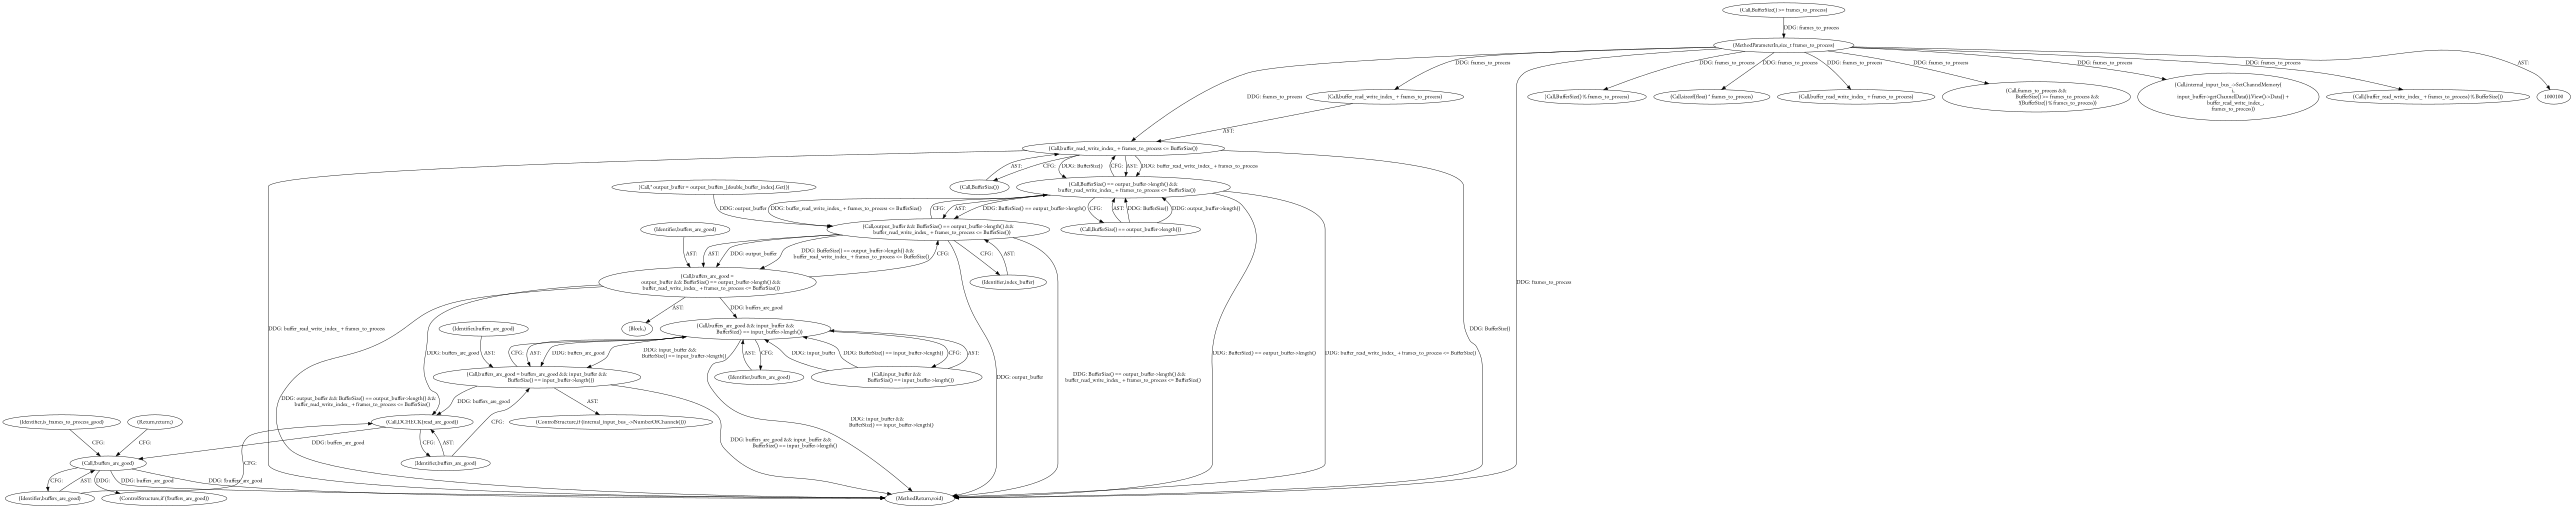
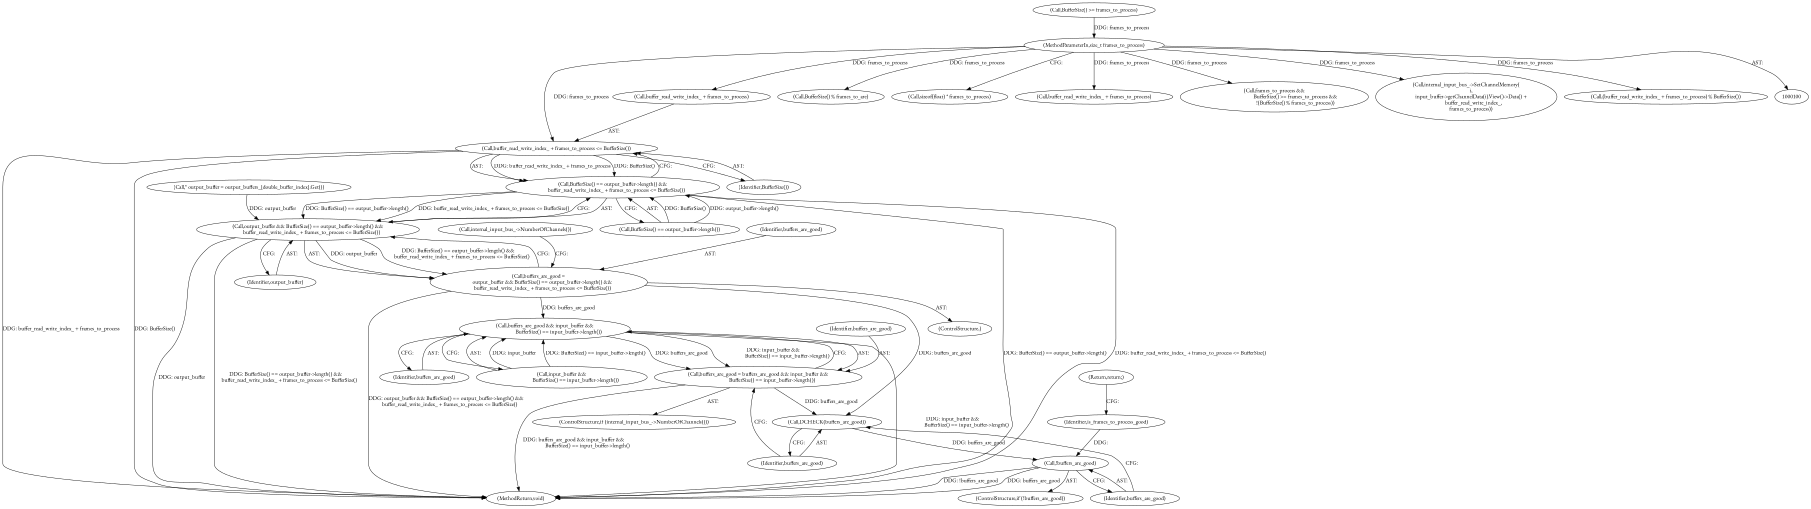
edge "(MethodParameterIn,size_t frames_to_process)" -> "(Call,sizeof(float) * frames_to_process)": label "DDG: frames_to_process" -> "CFG: "
node "(Call,BufferSize() % frames_to_process)": label "(Call,BufferSize() % frames_to_process)" -> "(Call,BufferSize() % frames_to_are)"
node "(Call,BufferSize())": label "(Call,BufferSize())" -> "(Identifier,BufferSize())"
node "(Call,internal_input_bus_->NumberOfChannels())": added
node "(Identifier,index_buffer)": label "(Identifier,index_buffer)" -> "(Identifier,output_buffer)"
node "(Block,)": label "(Block,)" -> "(ControlStructure,)"
node "(Call,DCHECK(read_are_good))": label "(Call,DCHECK(read_are_good))" -> "(Call,DCHECK(buffers_are_good))"
edge "(Return,return;)" -> "(Call,!buffers_are_good)": now "(Return,return;)" -> "(Identifier,is_frames_to_process_good)"
edge "(Identifier,is_frames_to_process_good)" -> "(Call,!buffers_are_good)": label "CFG: " -> "DDG: "
edge "(MethodParameterIn,size_t frames_to_process)" -> "(MethodReturn,void)": removed, label "DDG: frames_to_process"
edge "(Call,!buffers_are_good)" -> "(ControlStructure,if (!buffers_are_good))": label "DDG: " -> "AST: "
